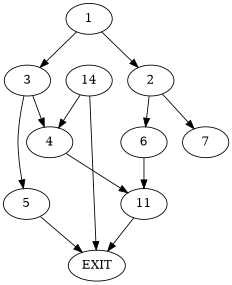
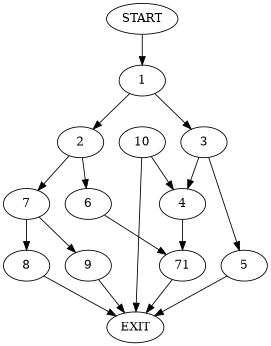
node "START": added
node "14": label "14" -> "10"
node "11": label "11" -> "71"
node "8": added
node "9": added
